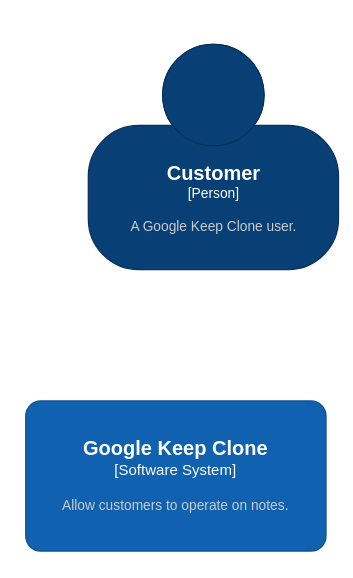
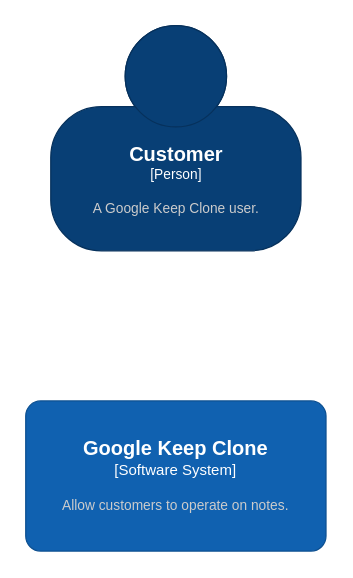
node "Customer [Person] A Google Keep Clone user.": moved (213, 157) -> (176, 138)
